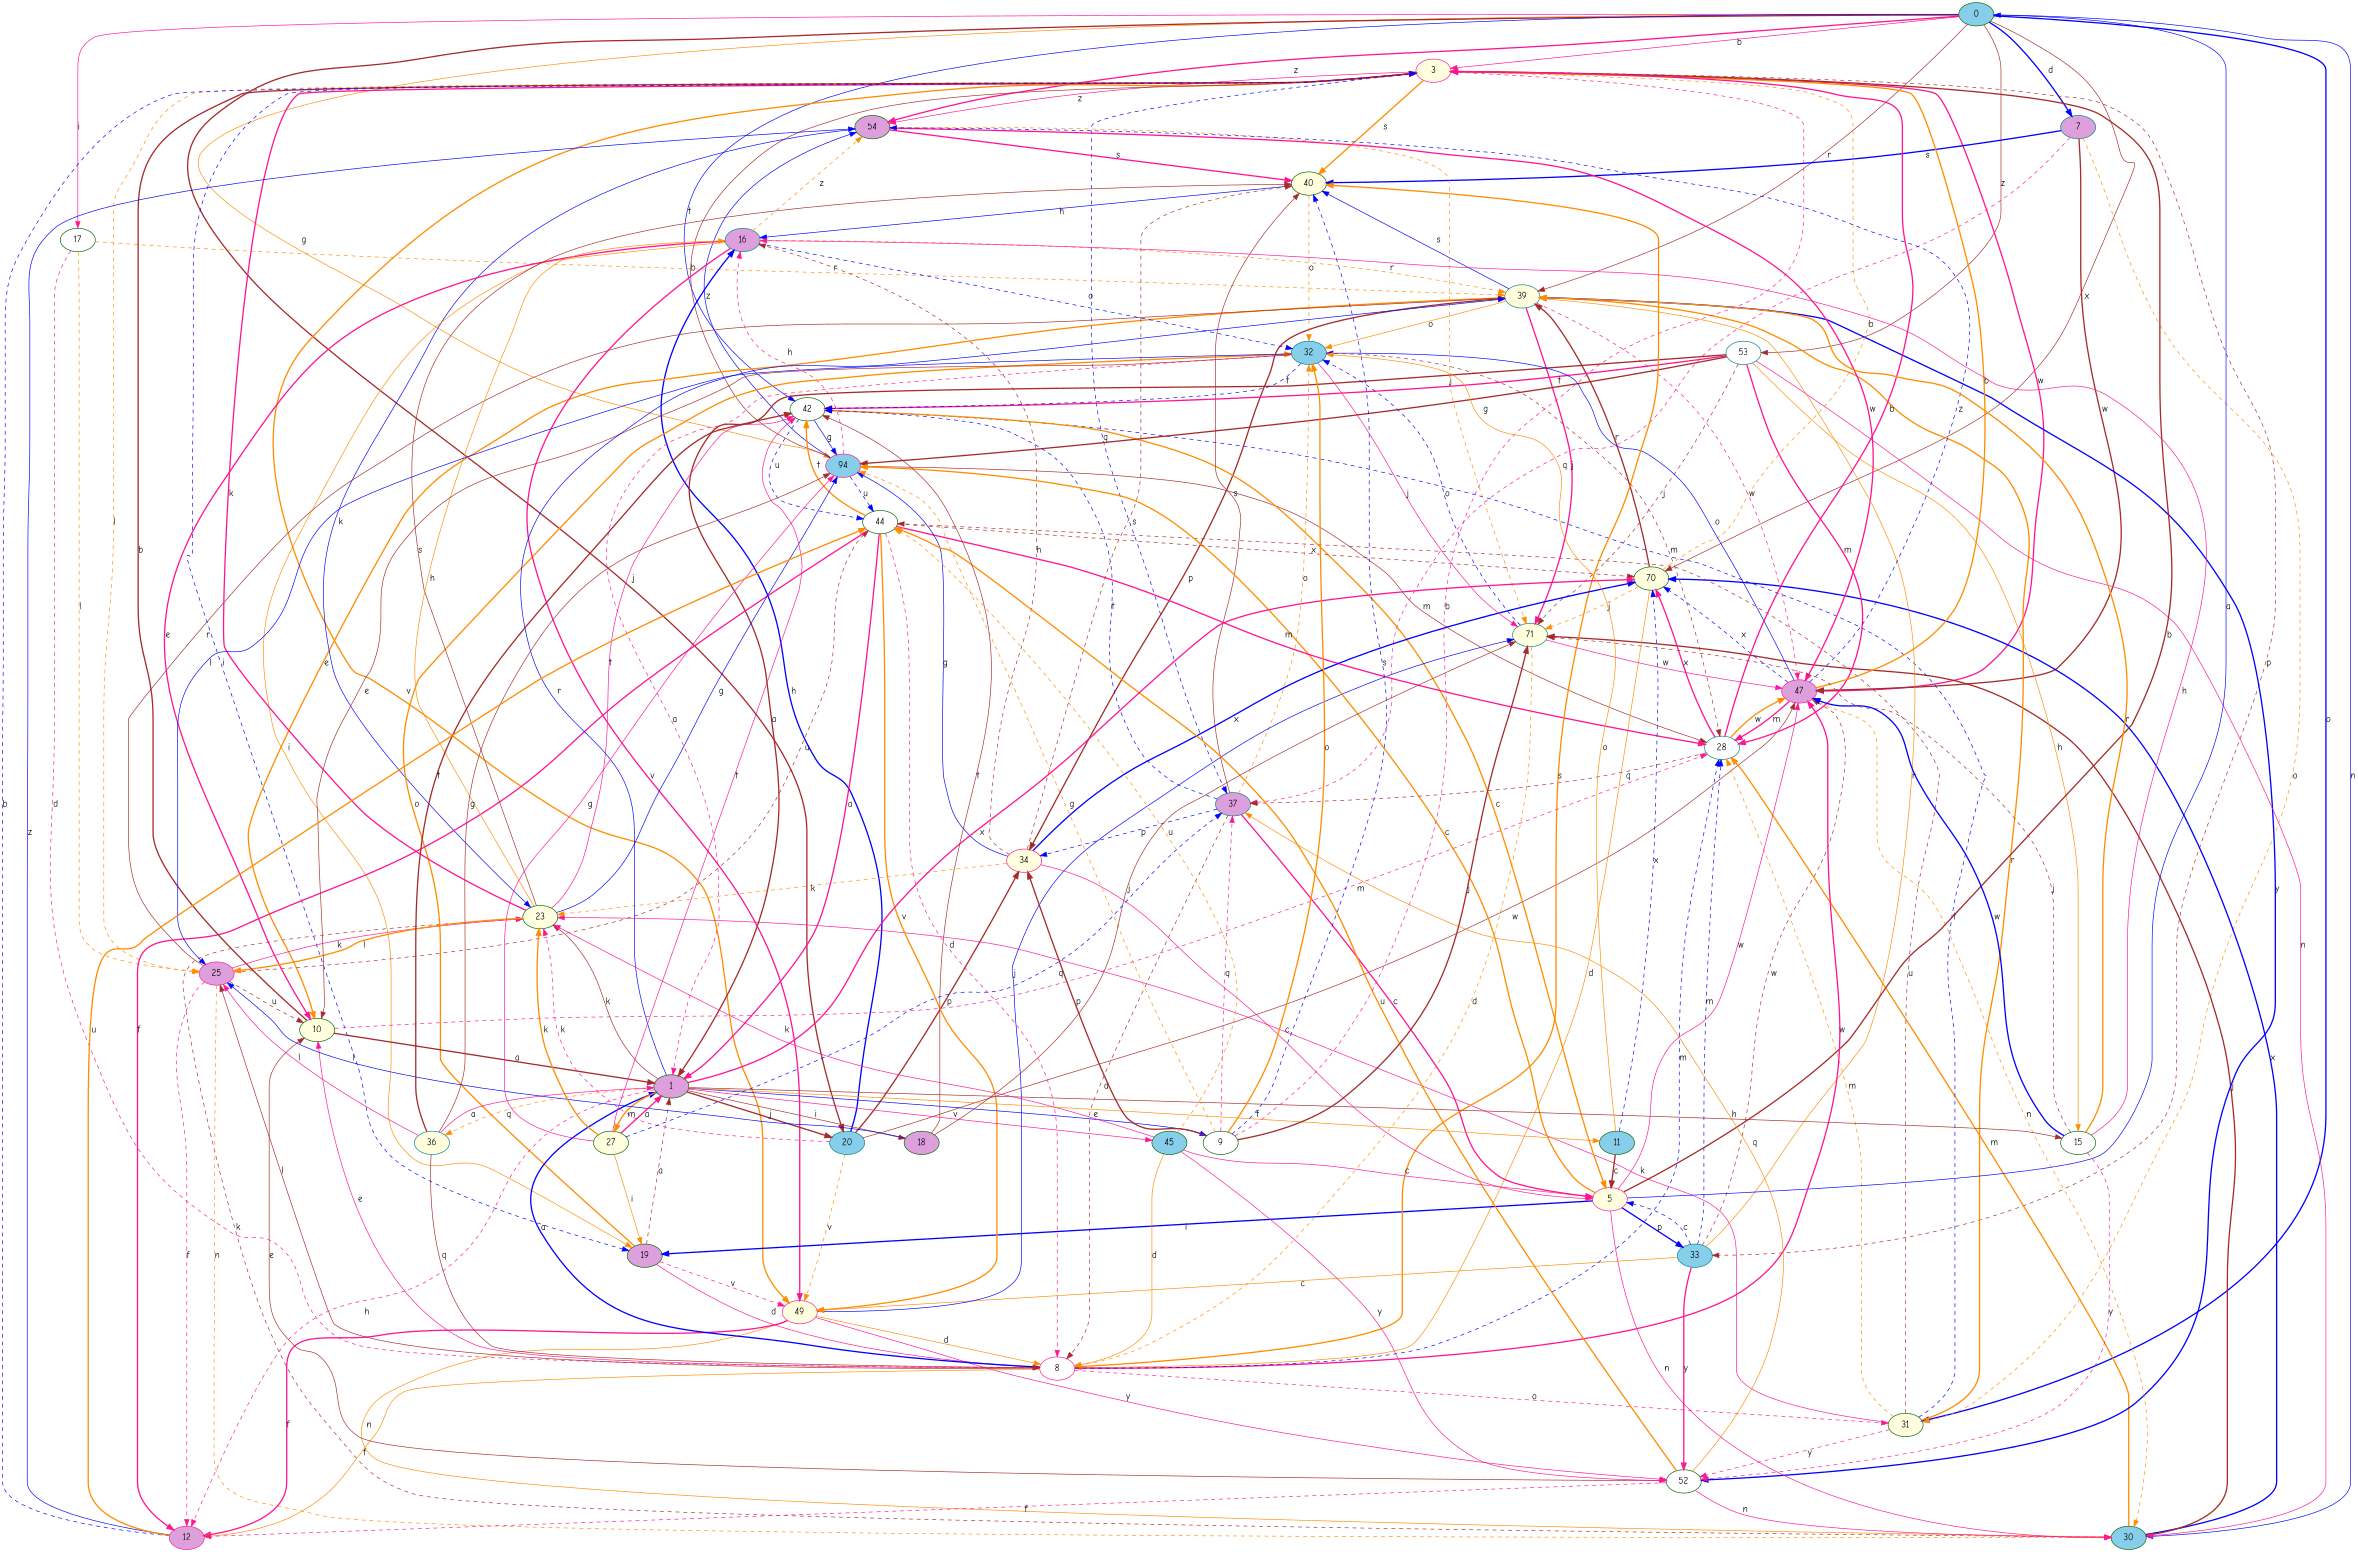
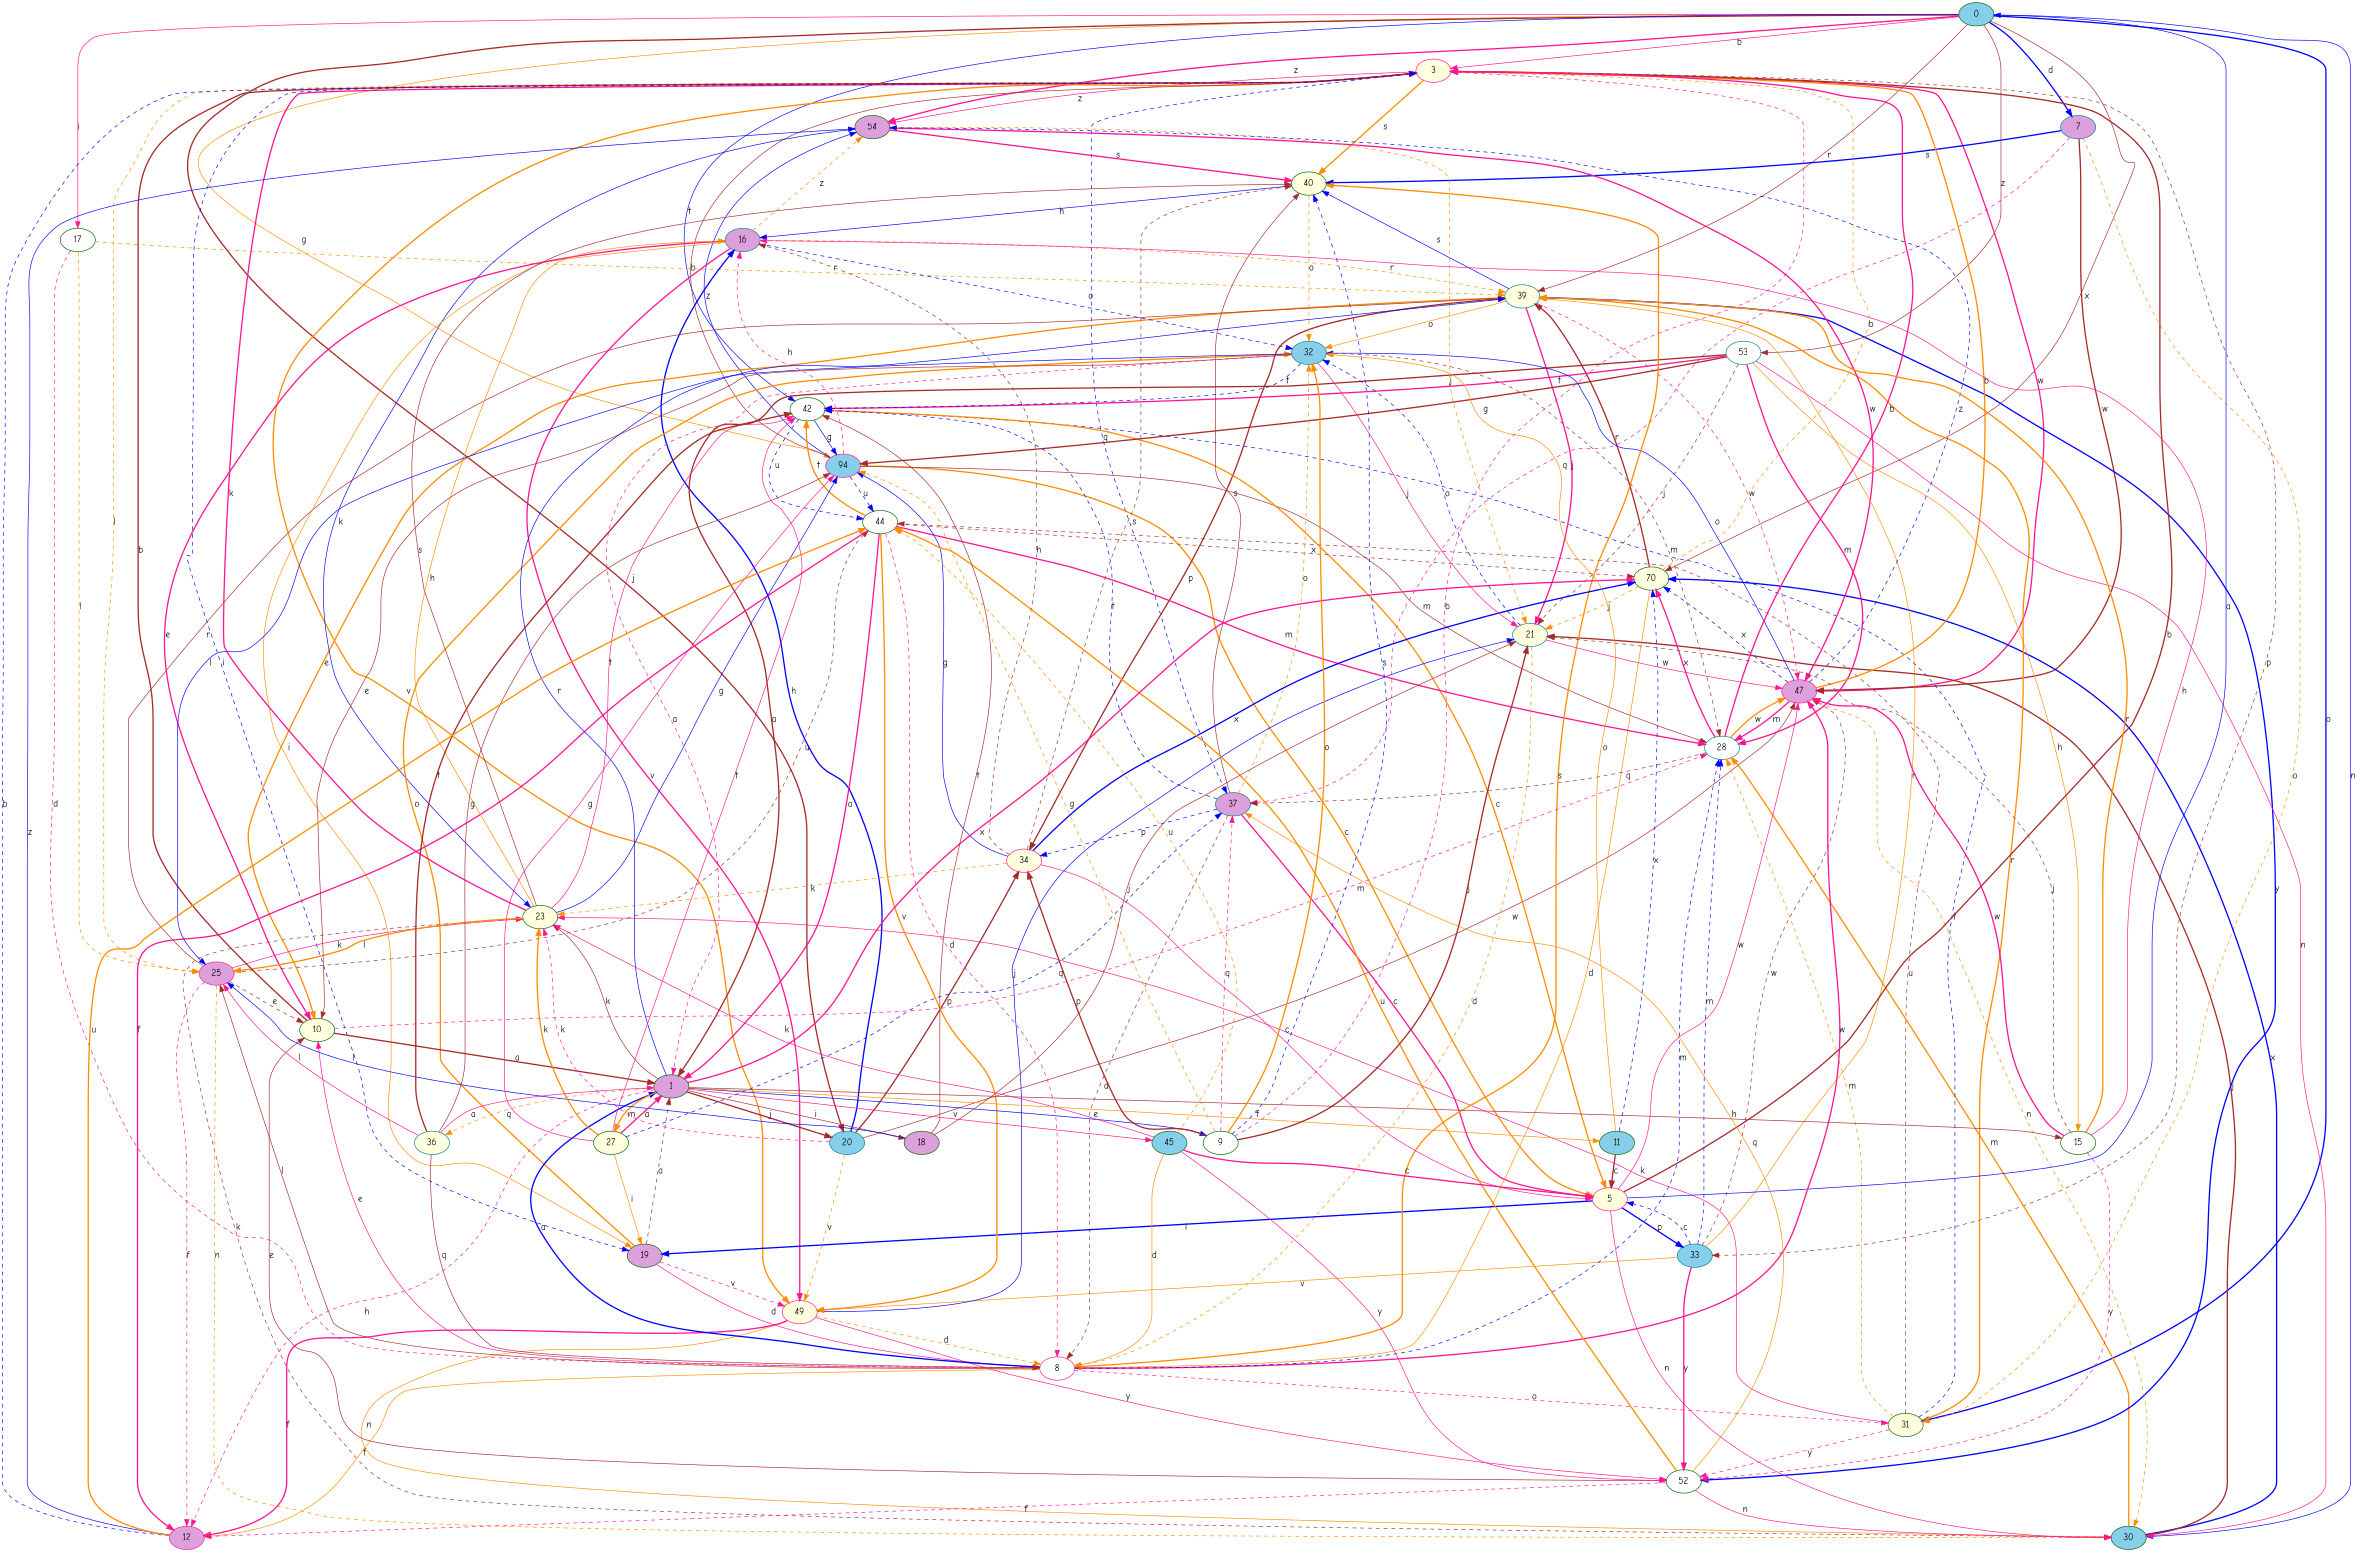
node "71": label "71" -> "21"
edge "5" -> "94": reversed
edge "15" -> "47": color blue -> deeppink
edge "25" -> "10": label "u" -> "e"
edge "45" -> "5": style solid -> bold
edge "33" -> "49": label "c" -> "v"
edge "49" -> "8": style solid -> dashed
